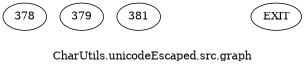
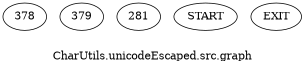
node "381": label "381" -> "281"
node "START": added
